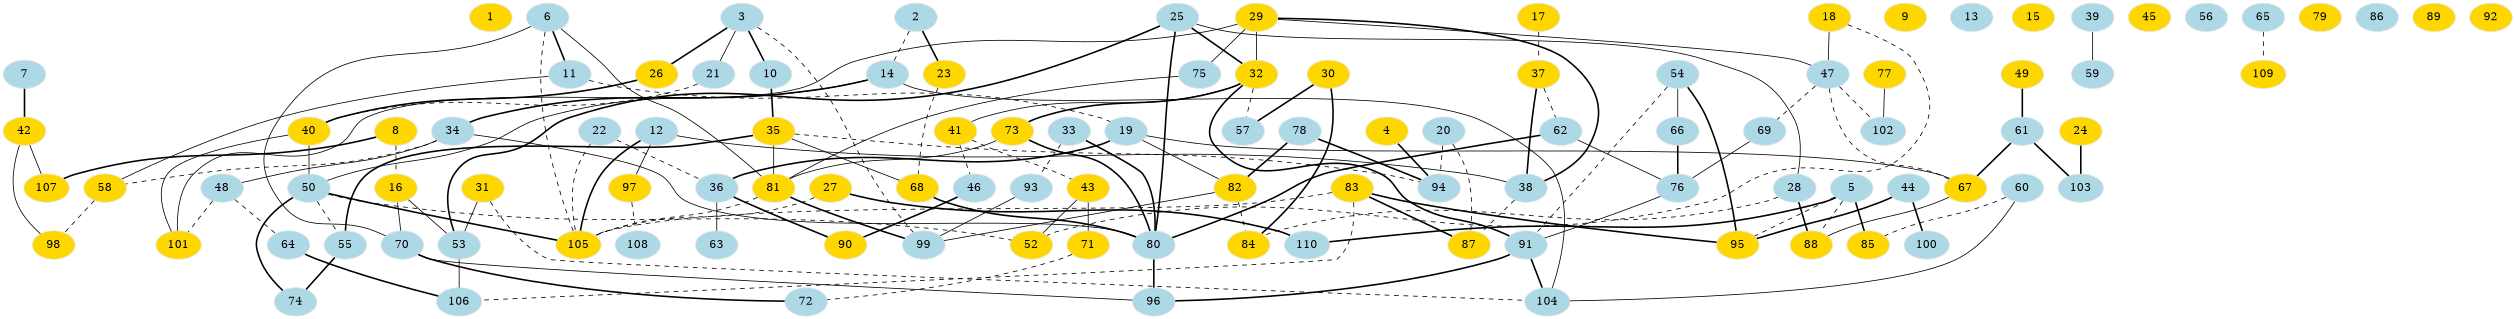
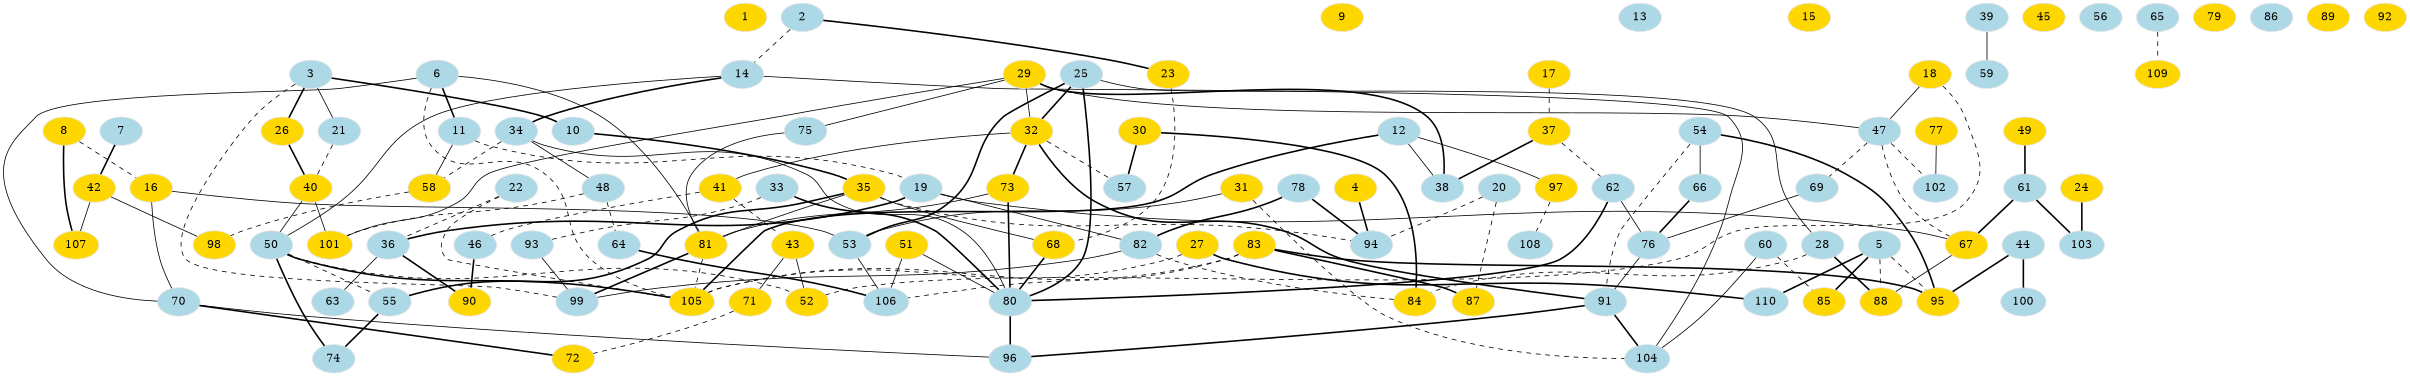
node "82": fillcolor gold -> lightblue
edge "38" -- "87": removed
node "51": added
node "72": fillcolor lightblue -> gold
